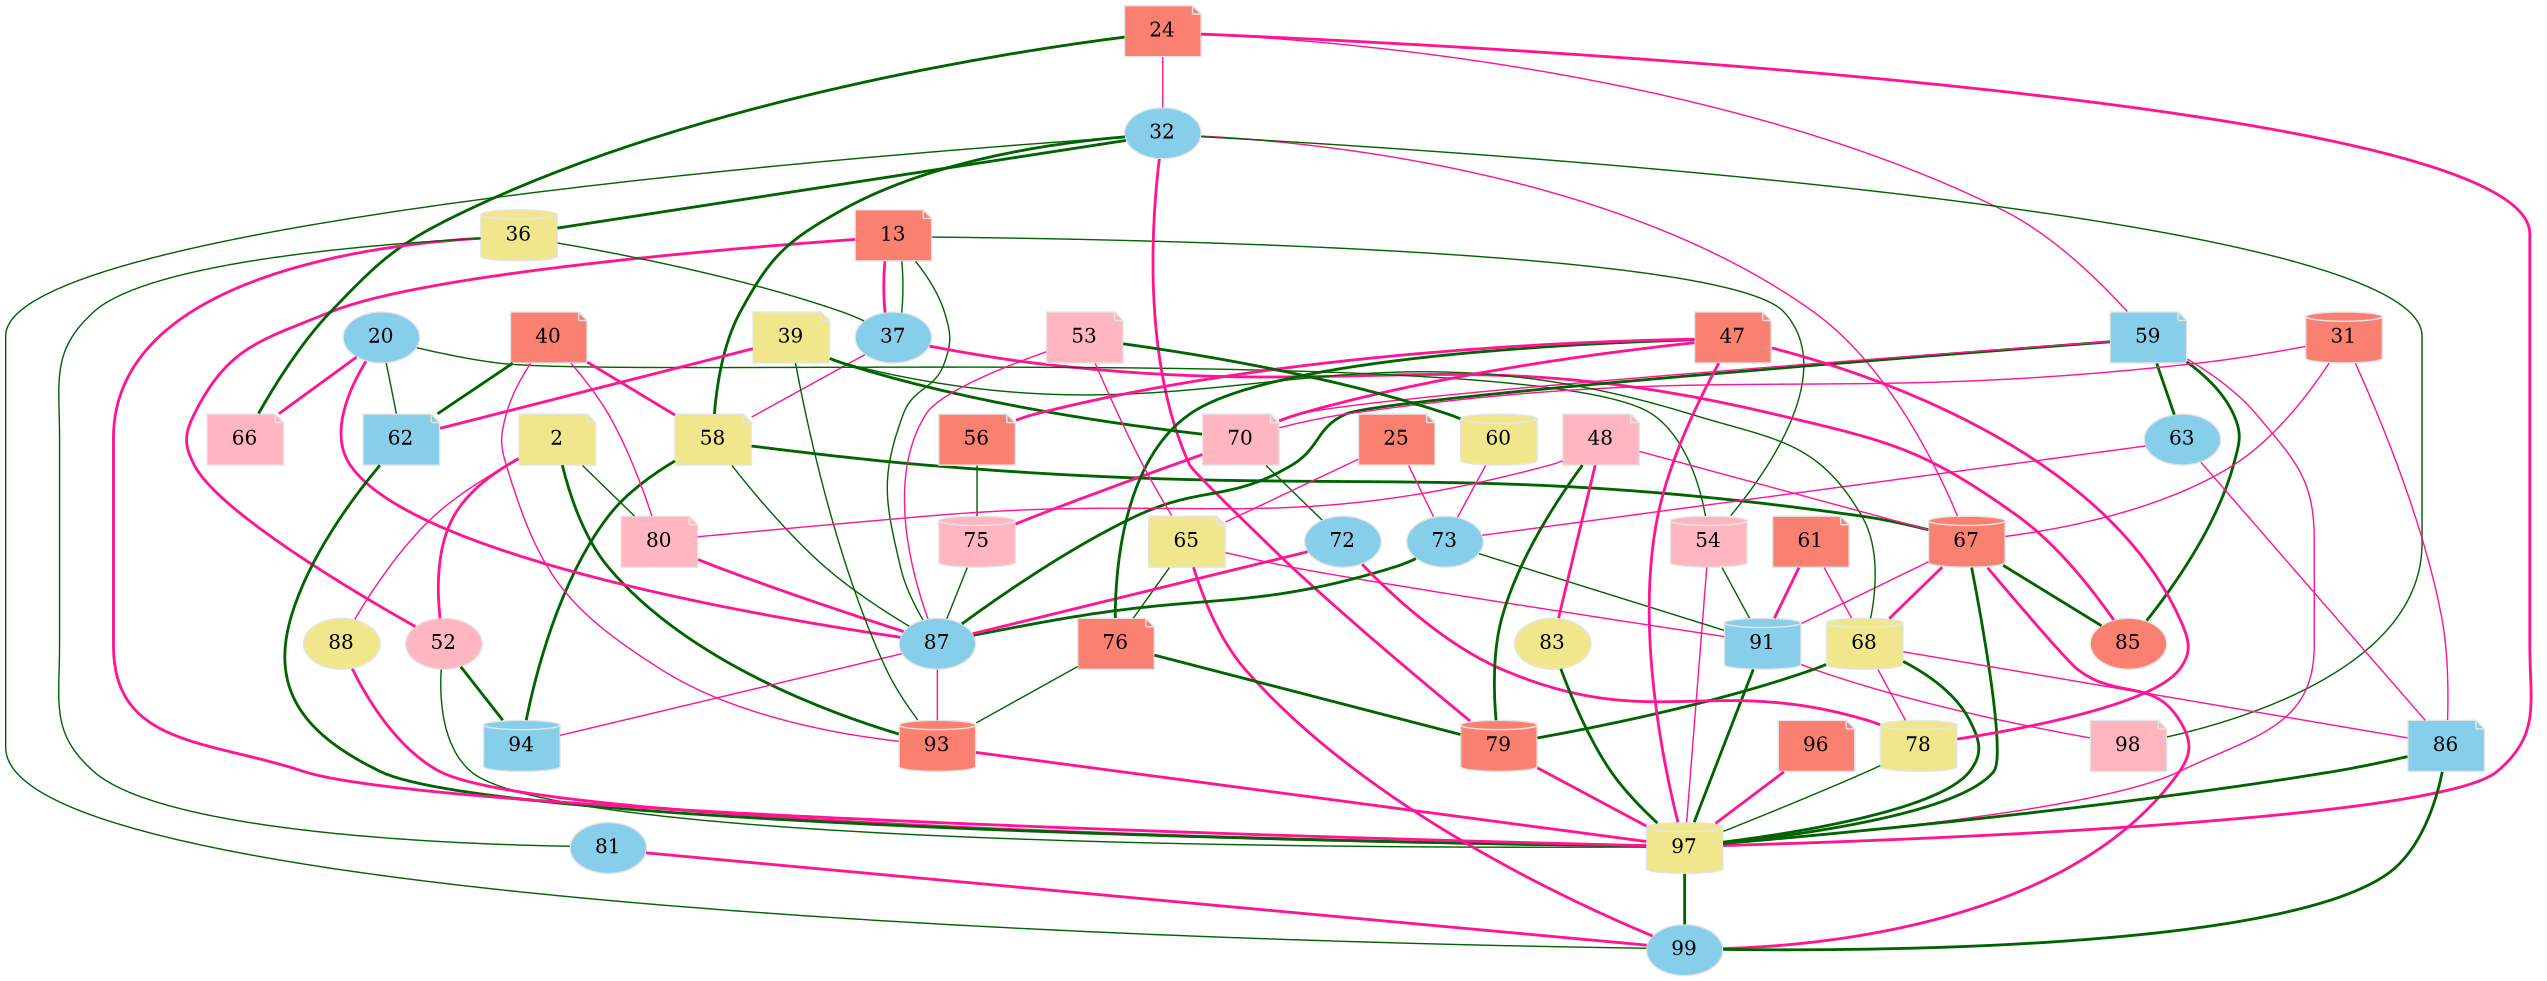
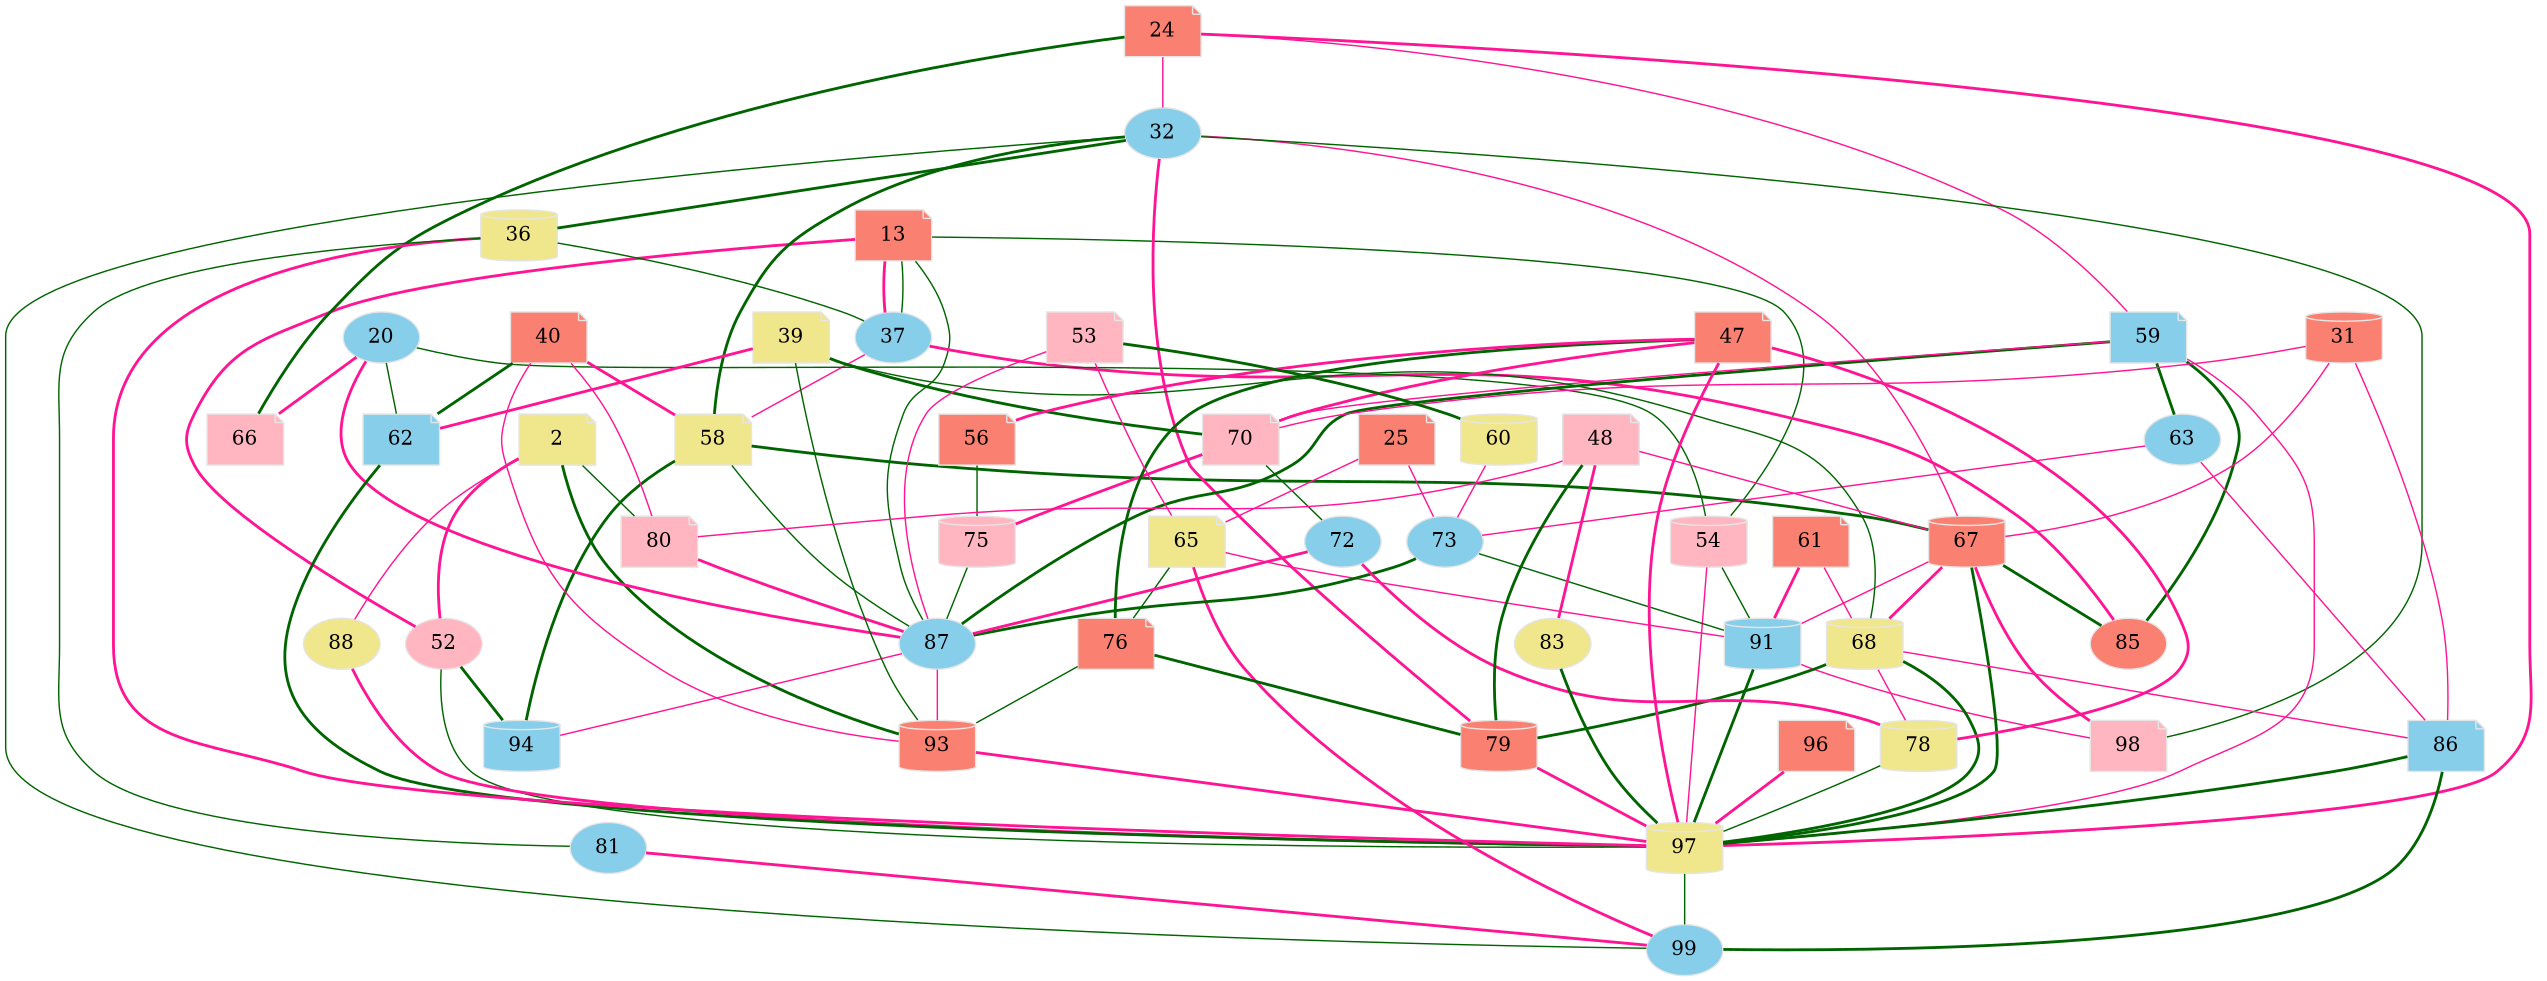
edge "67" -- "99": now "67" -- "98"
edge "97" -- "99": style bold -> solid
